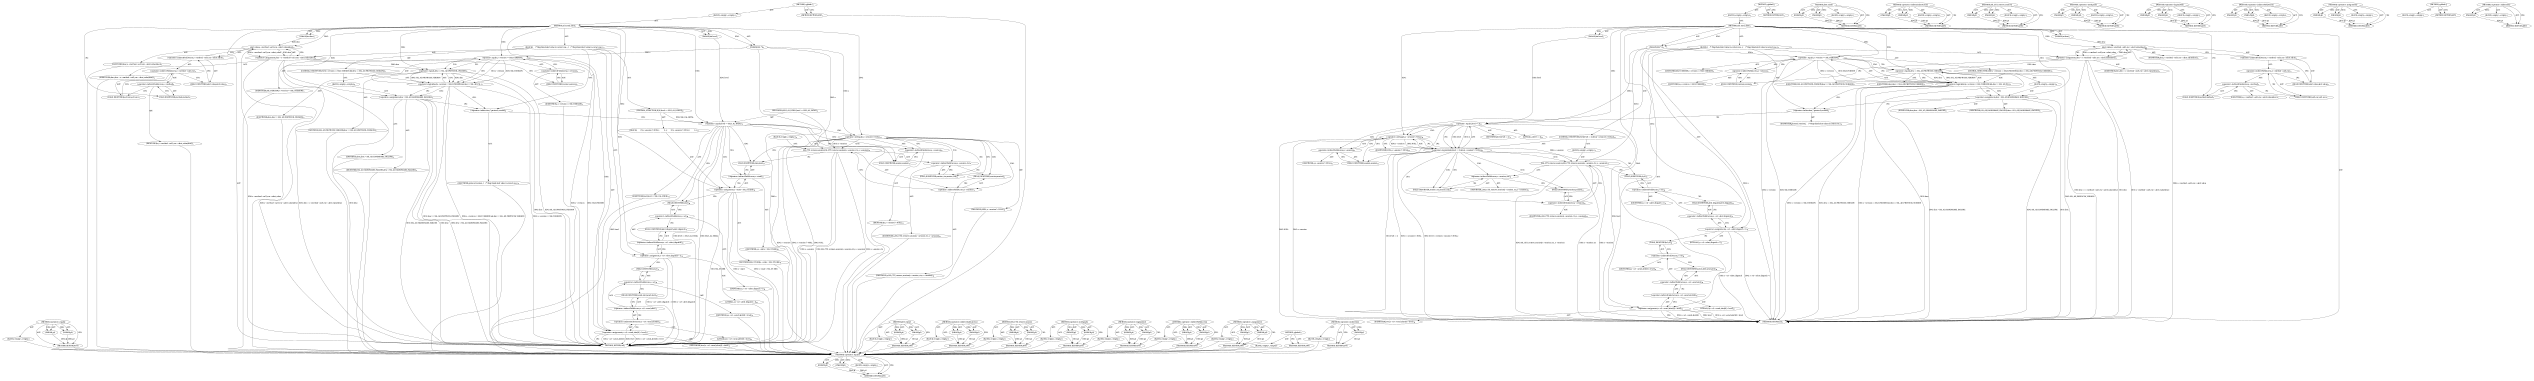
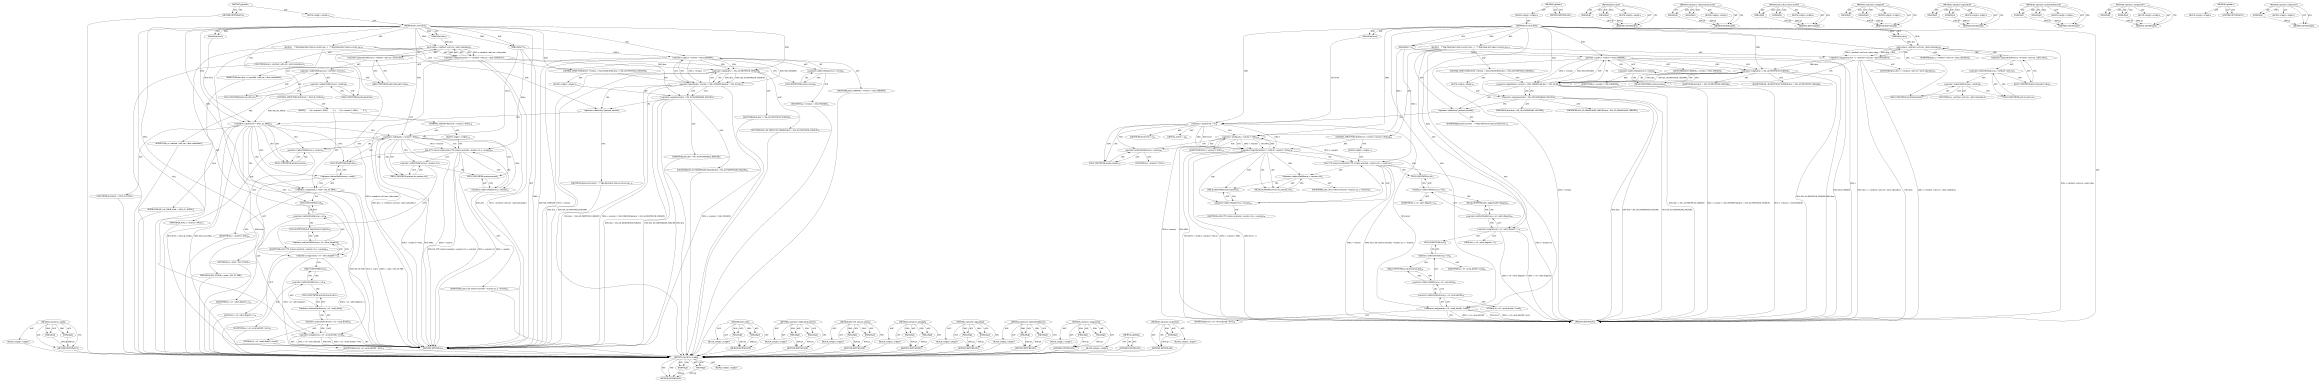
edge "(IDENTIFIER,SSL3_AL_FATAL,level == SSL3_AL_FATAL)" -> "(<operator>.equals,level == SSL3_AL_FATAL)": reversed
node "(CONTROL_STRUCTURE,IF,if (s->session != NULL))": added
edge "(<operator>.logicalAnd,(level == 2) && (s->session != NULL))" -> "(<operator>.equals,level == 2)": removed, label "AST:"
